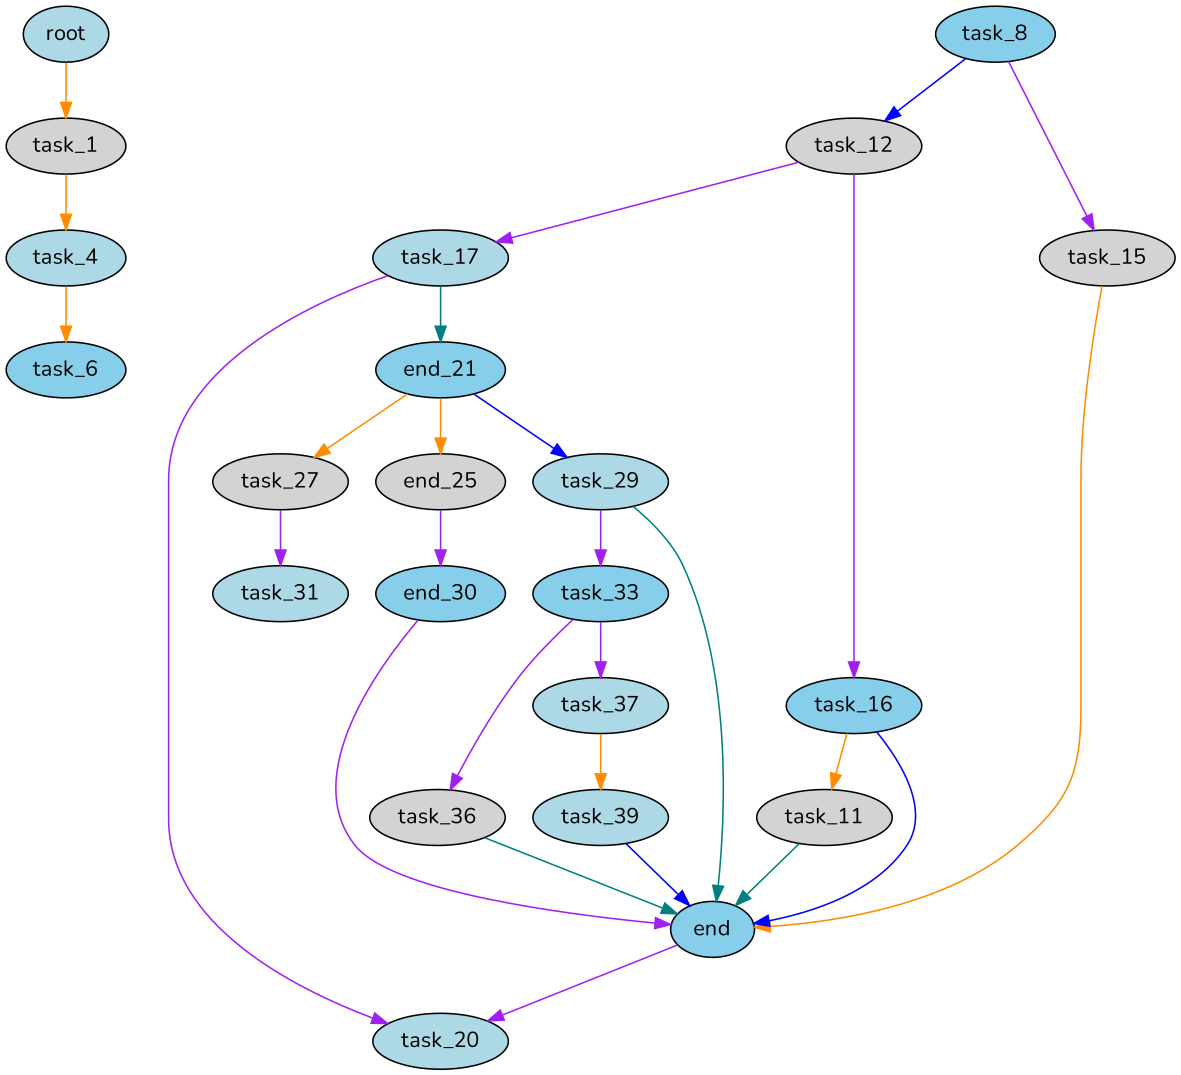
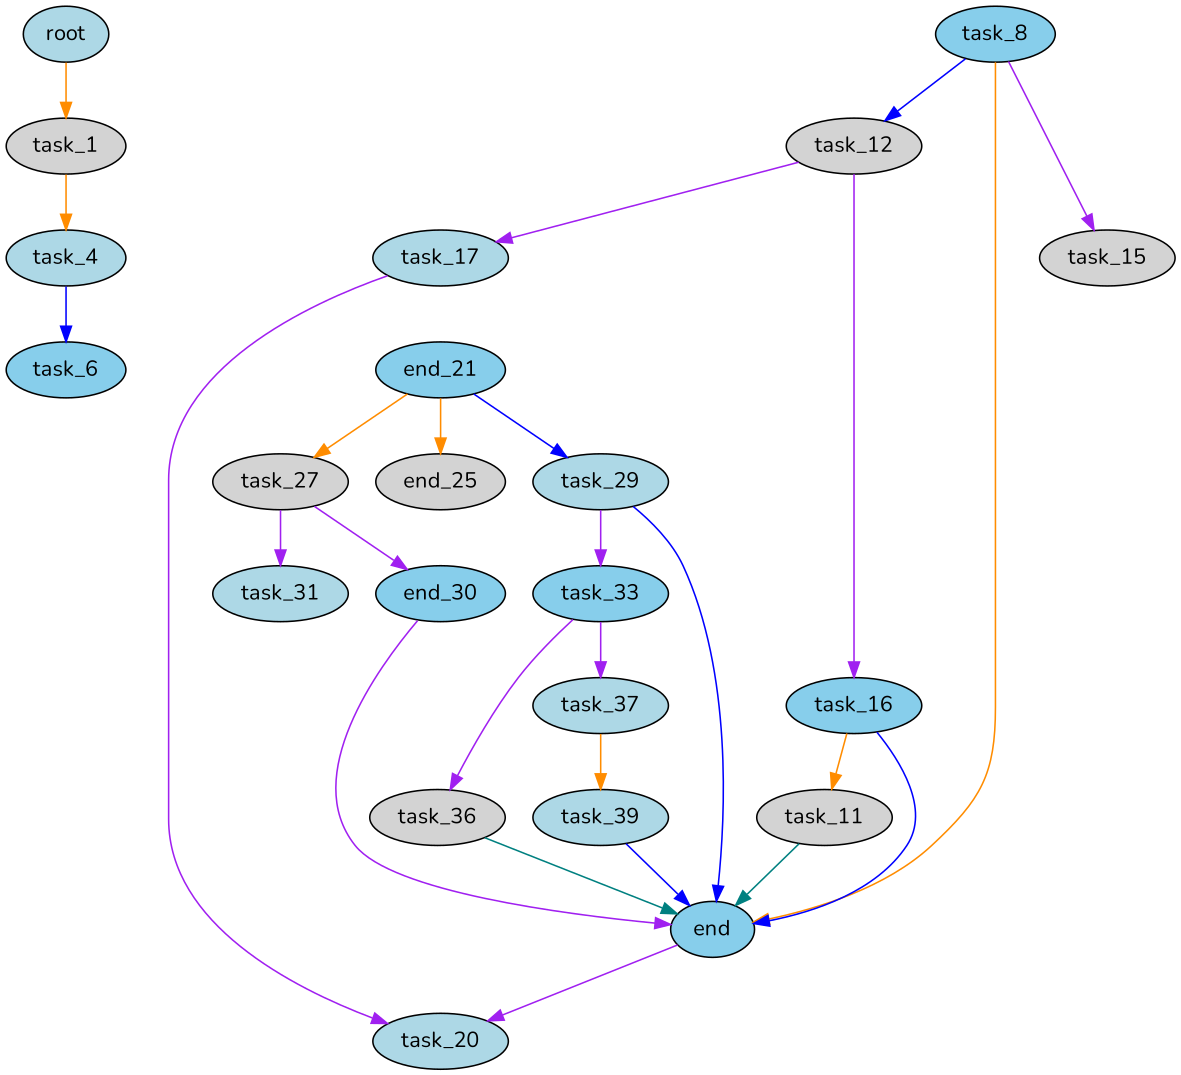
edge "task_4" -> "task_6": color darkorange -> blue
edge "task_17" -> "end_21": removed
edge "end_25" -> "end_30": now "task_27" -> "end_30"
edge "task_29" -> "end": color teal -> blue
edge "task_15" -> "end": now "task_8" -> "end"
